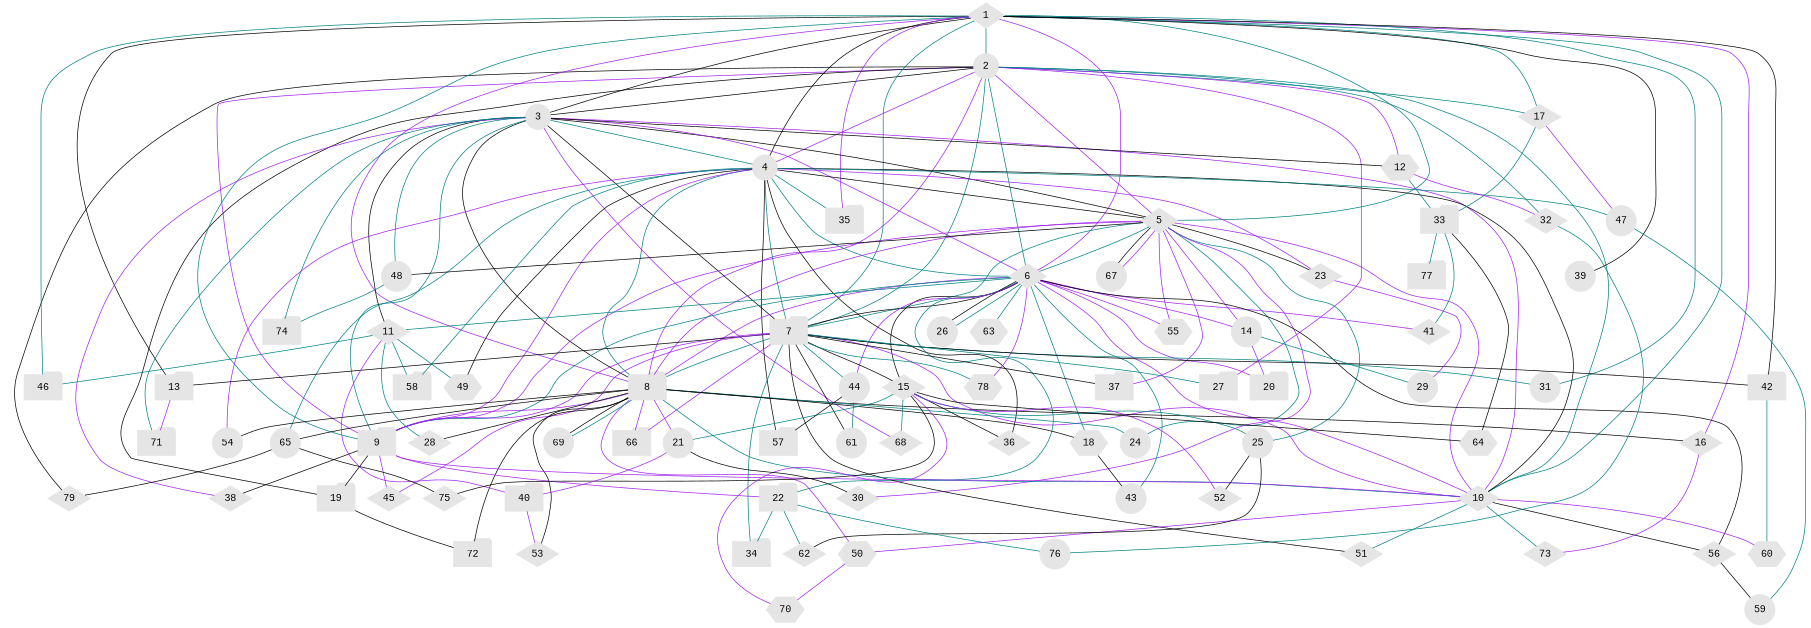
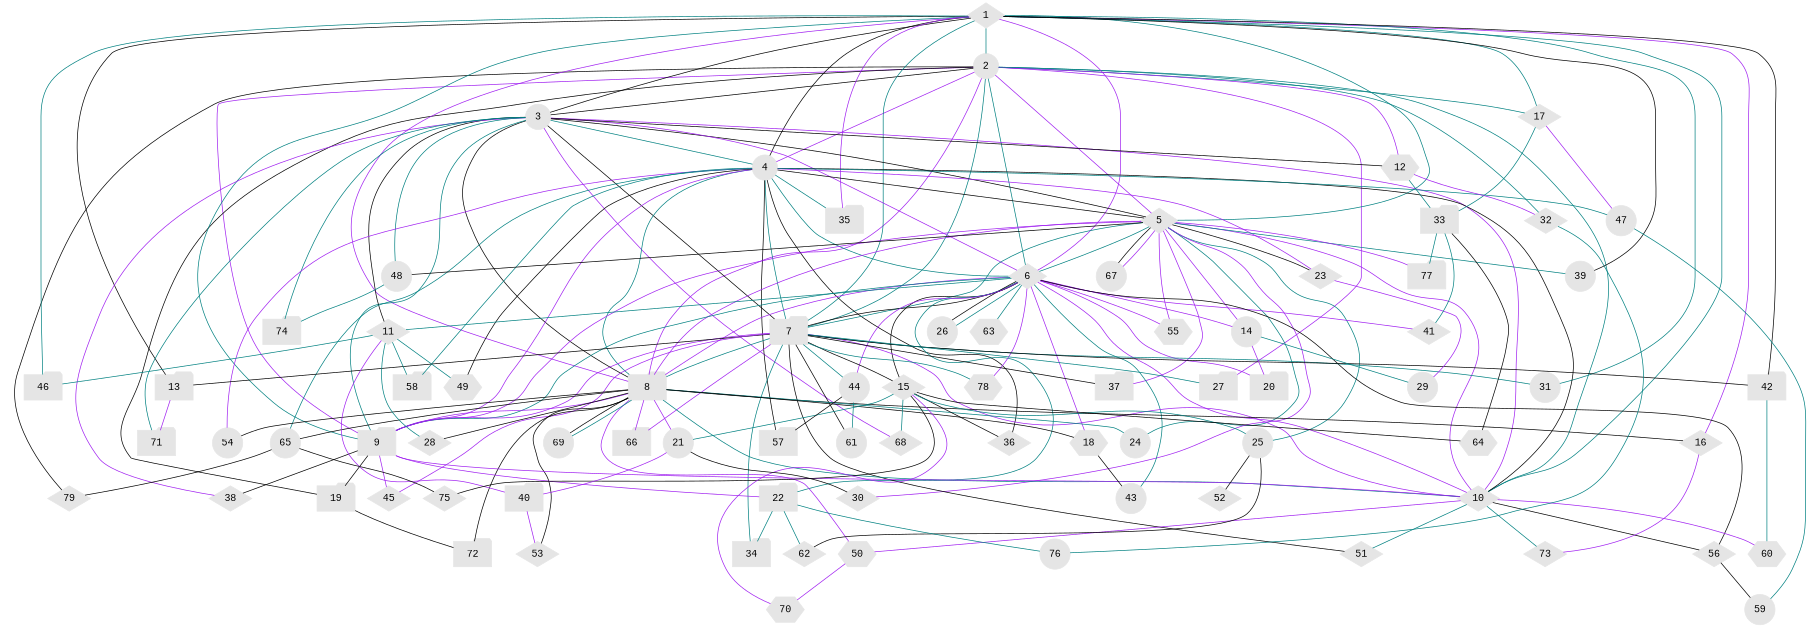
edge "5" -- "77": added
edge "5" -- "39": added
edge "6" -- "18": color teal -> purple
edge "15" -- "52": removed
